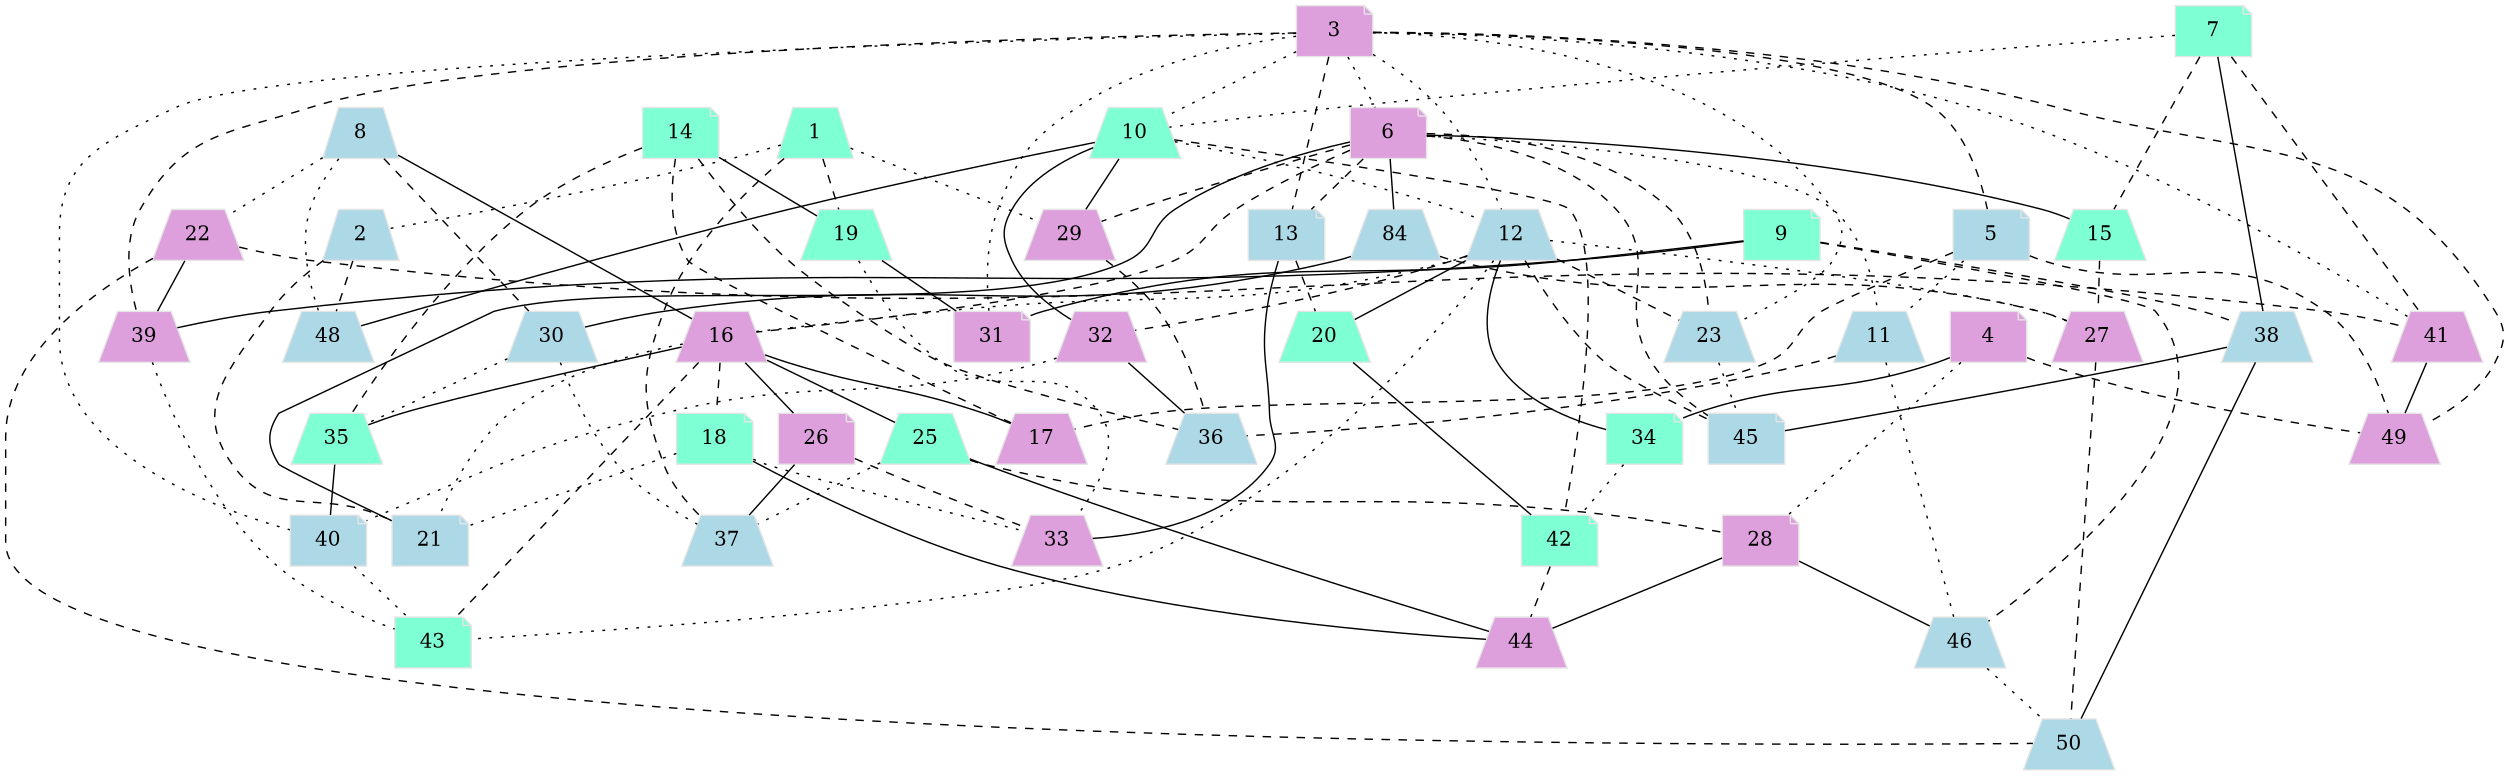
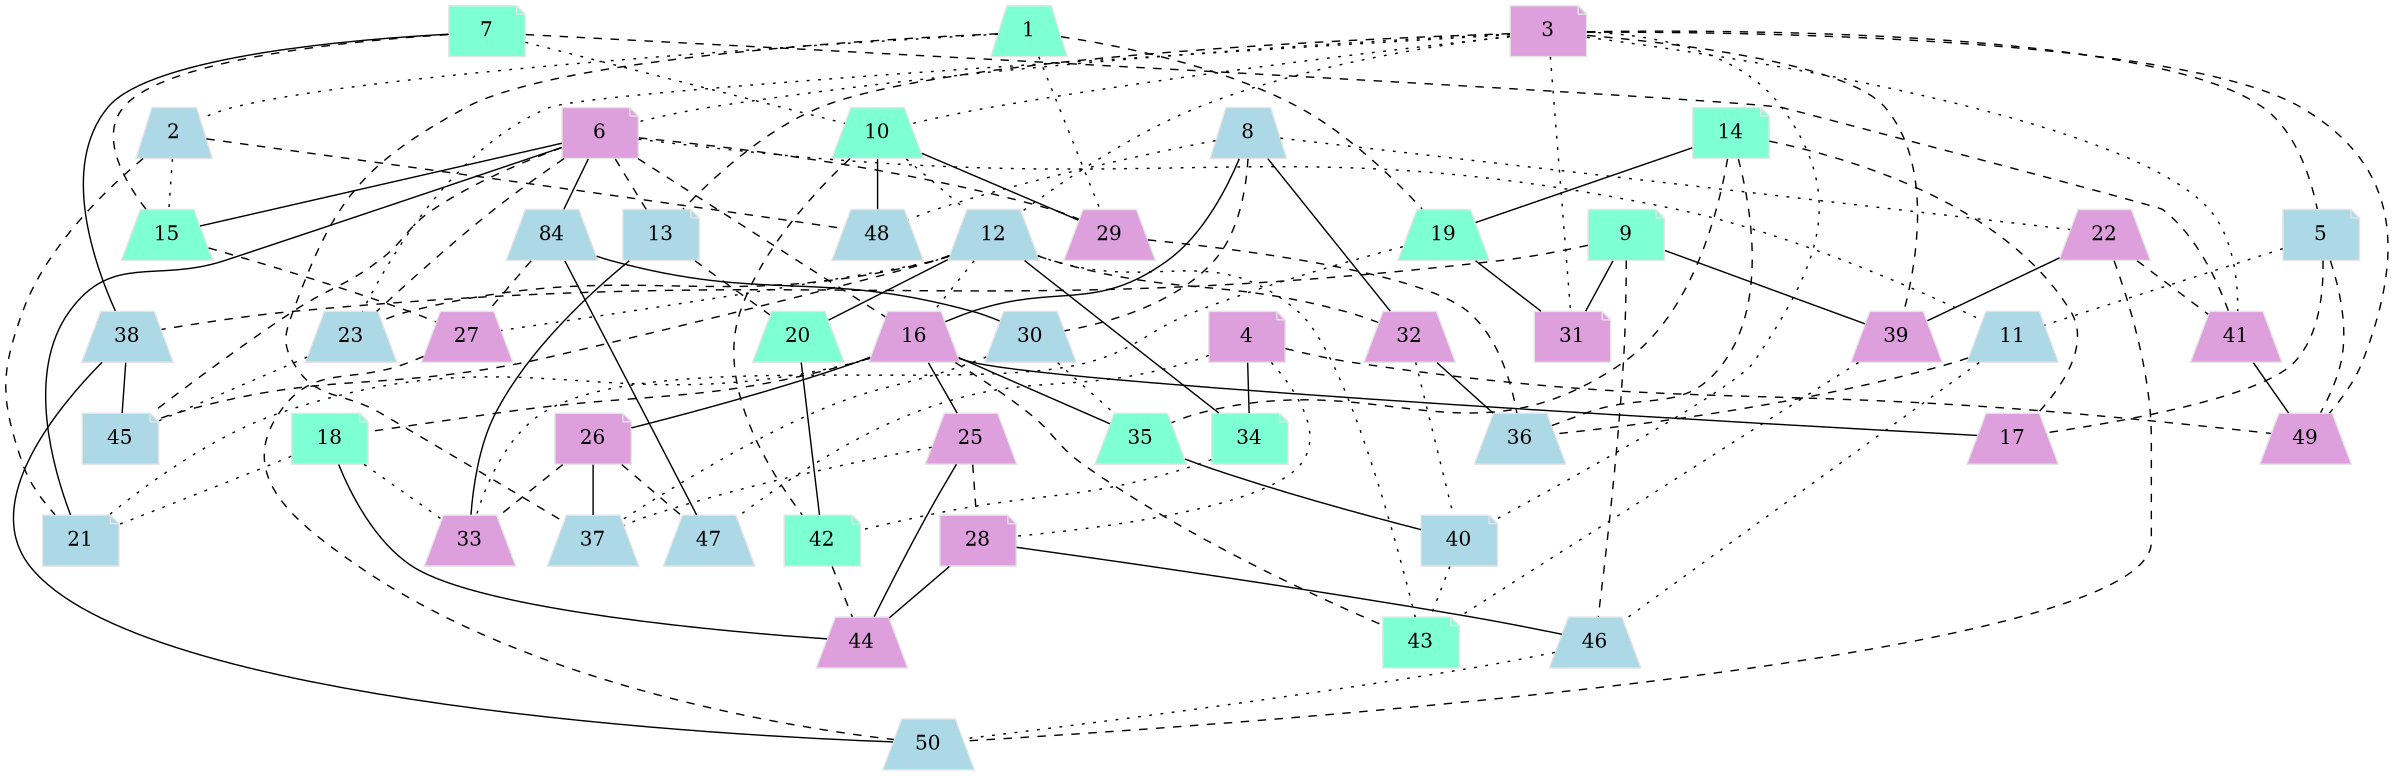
edge "2" -- "15": added
edge "10" -- "32": now "8" -- "32"
node "25": fillcolor aquamarine -> plum
node "47": added
